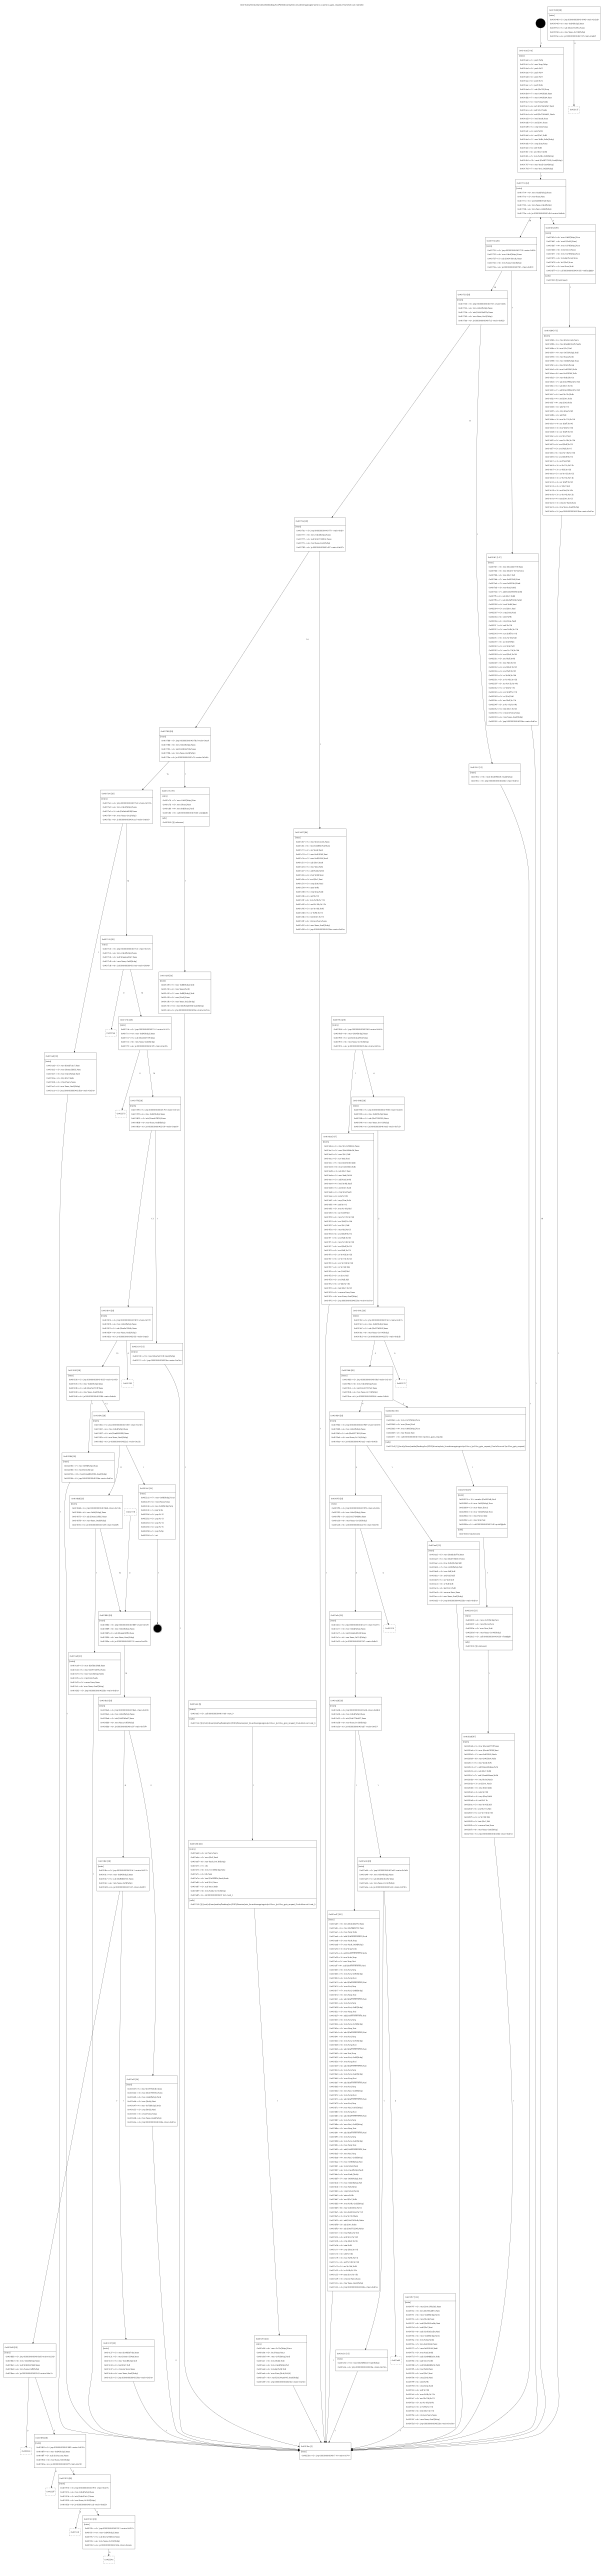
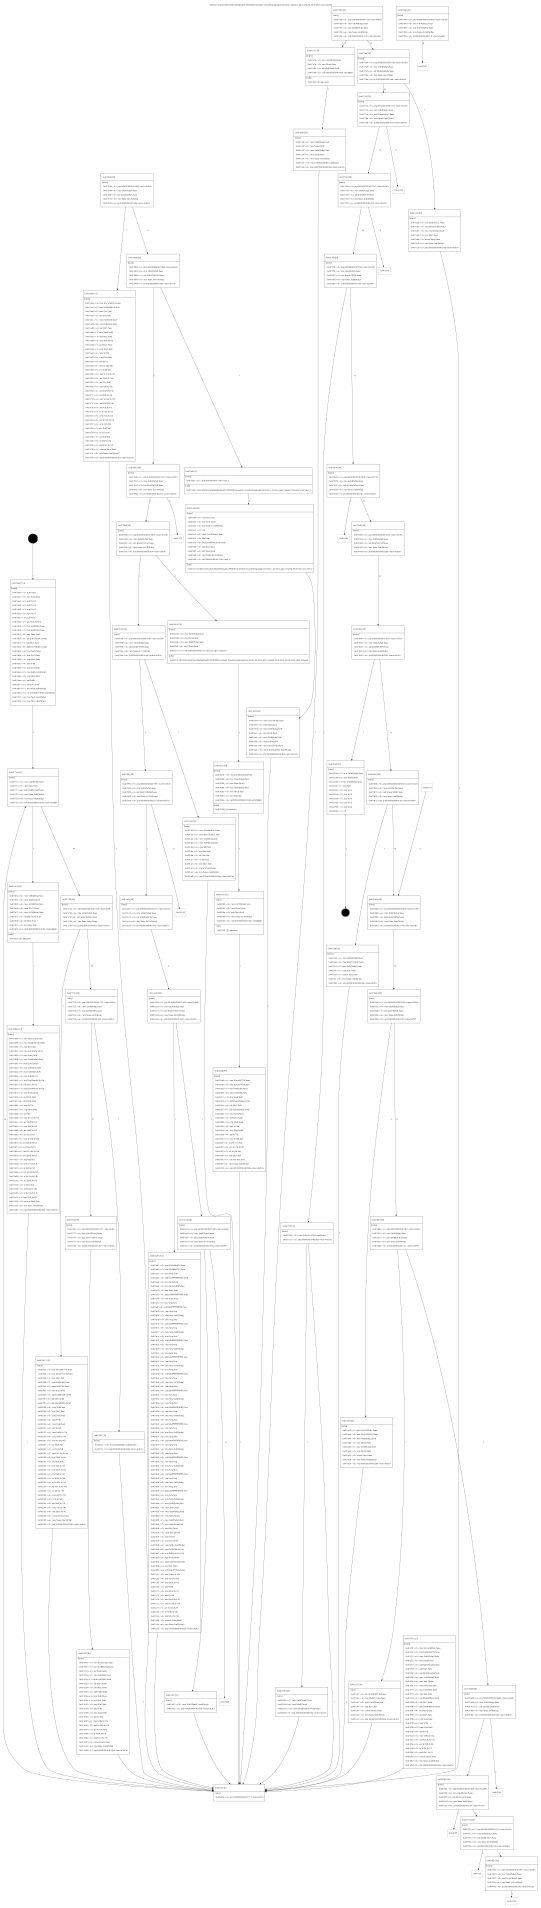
edge "0x401980 [28]" -> "0x401e63 [5]": added, label "1"
edge "0x40176c [28]" -> "0x401788 [28]": removed, label "16"
edge "0x401830 [28]" -> "0x402286 [28]": now "0x402109 [15]" -> "0x402286 [28]"
